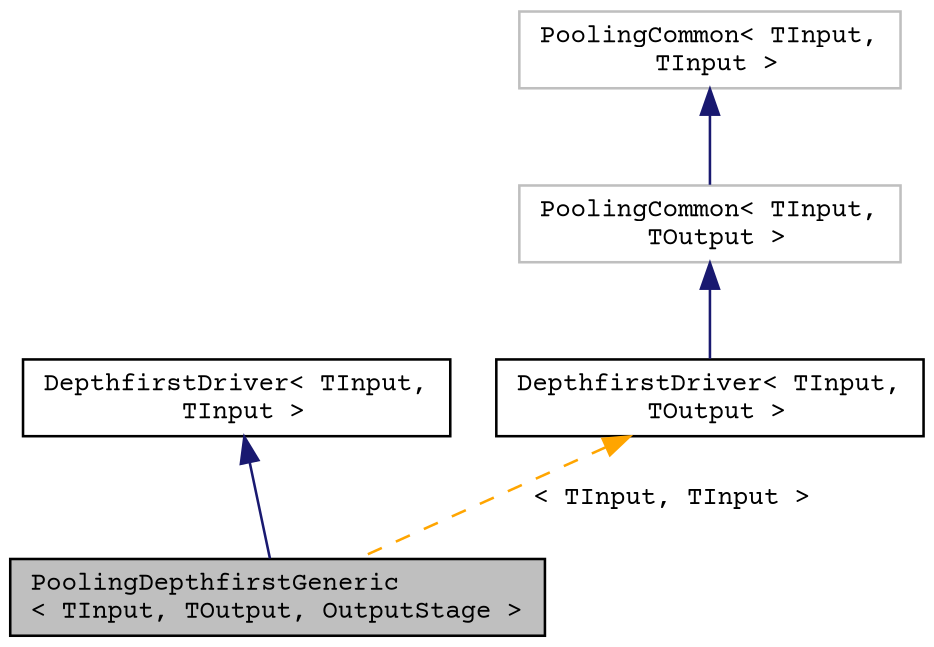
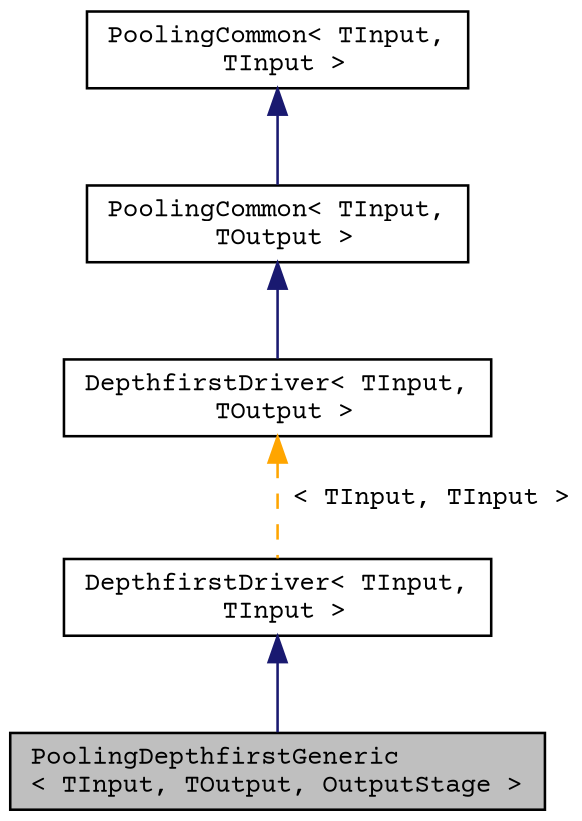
node "PoolingCommon< TInput, TInput >": color grey75 -> black
node "PoolingCommon< TInput, TOutput >": color grey75 -> black
edge "PoolingDepthfirstGeneric < TInput, TOutput, OutputStage >" -> "DepthfirstDriver< TInput, TOutput >": now "DepthfirstDriver< TInput, TInput >" -> "DepthfirstDriver< TInput, TOutput >"
